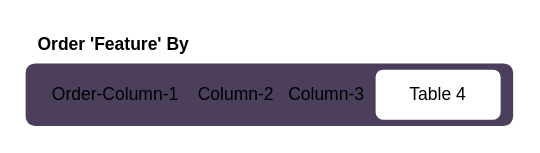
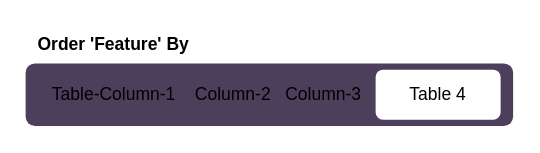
node "Order-Column-1 Column-2 Column-3": label "Order-Column-1 Column-2 Column-3" -> "Table-Column-1 Column-2 Column-3"
